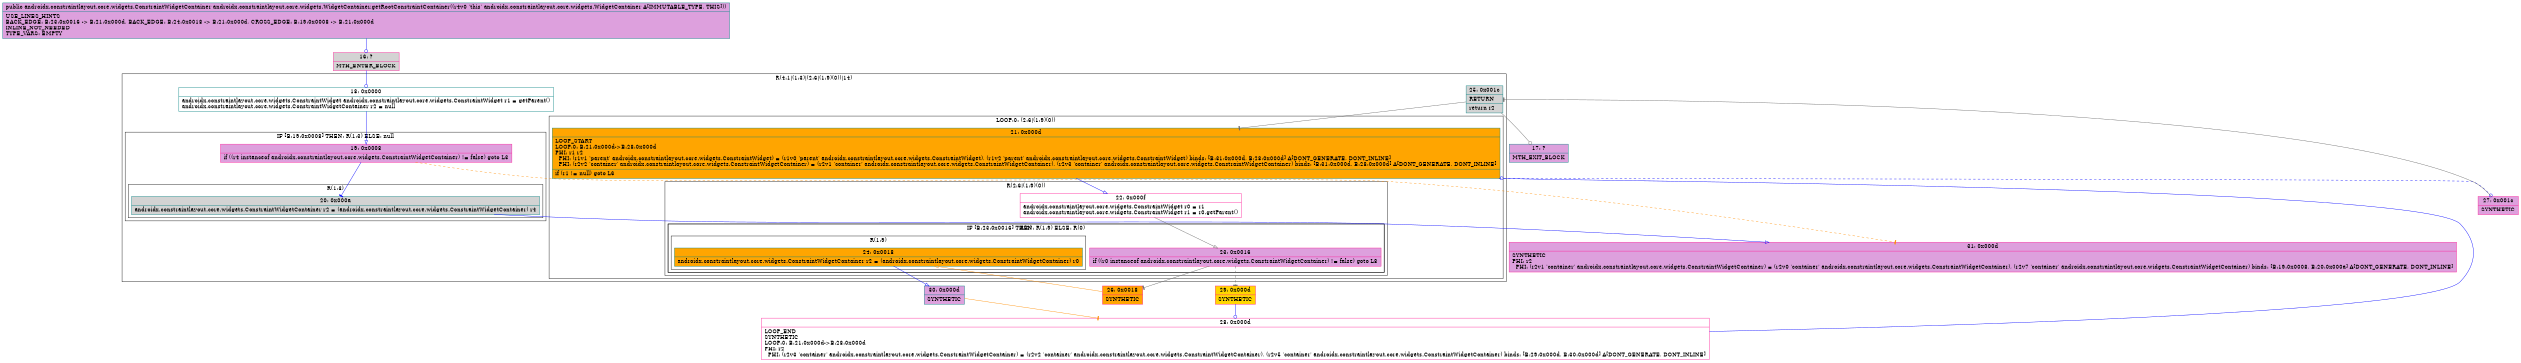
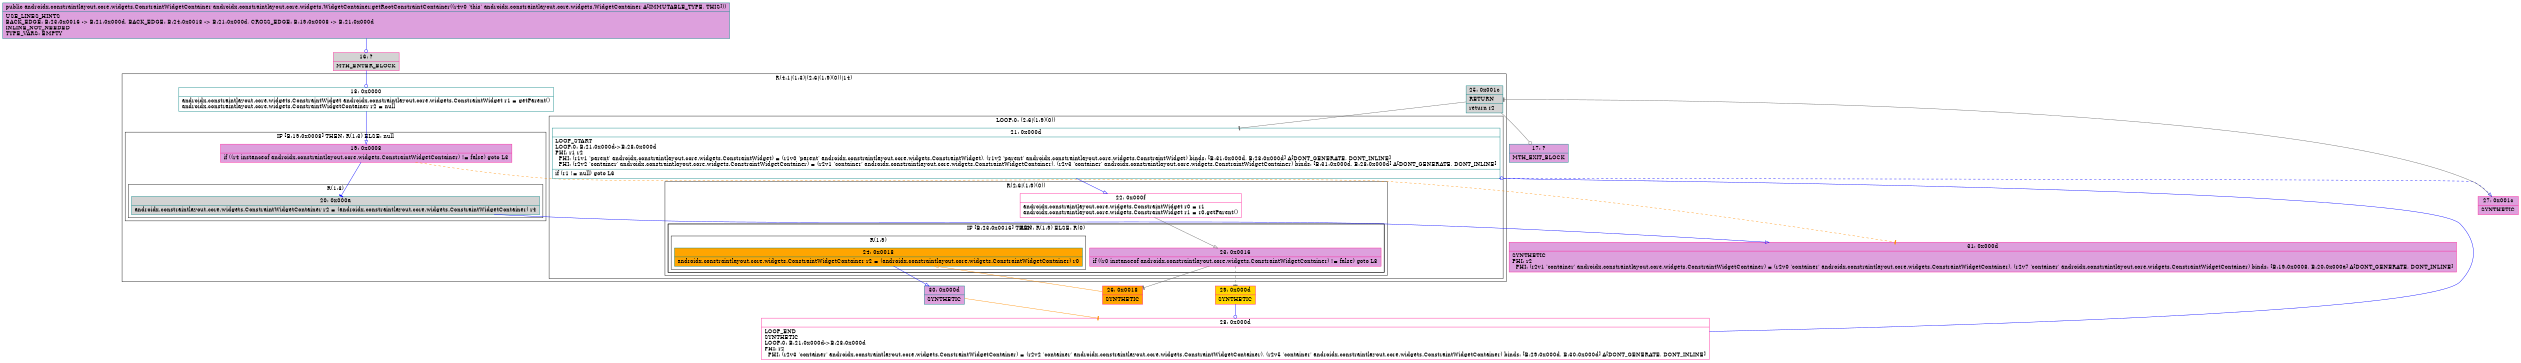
node "21: 0x000d": fillcolor orange -> white
edge "21: 0x000d" -> "27: 0x001c": arrowhead odot -> onormal
